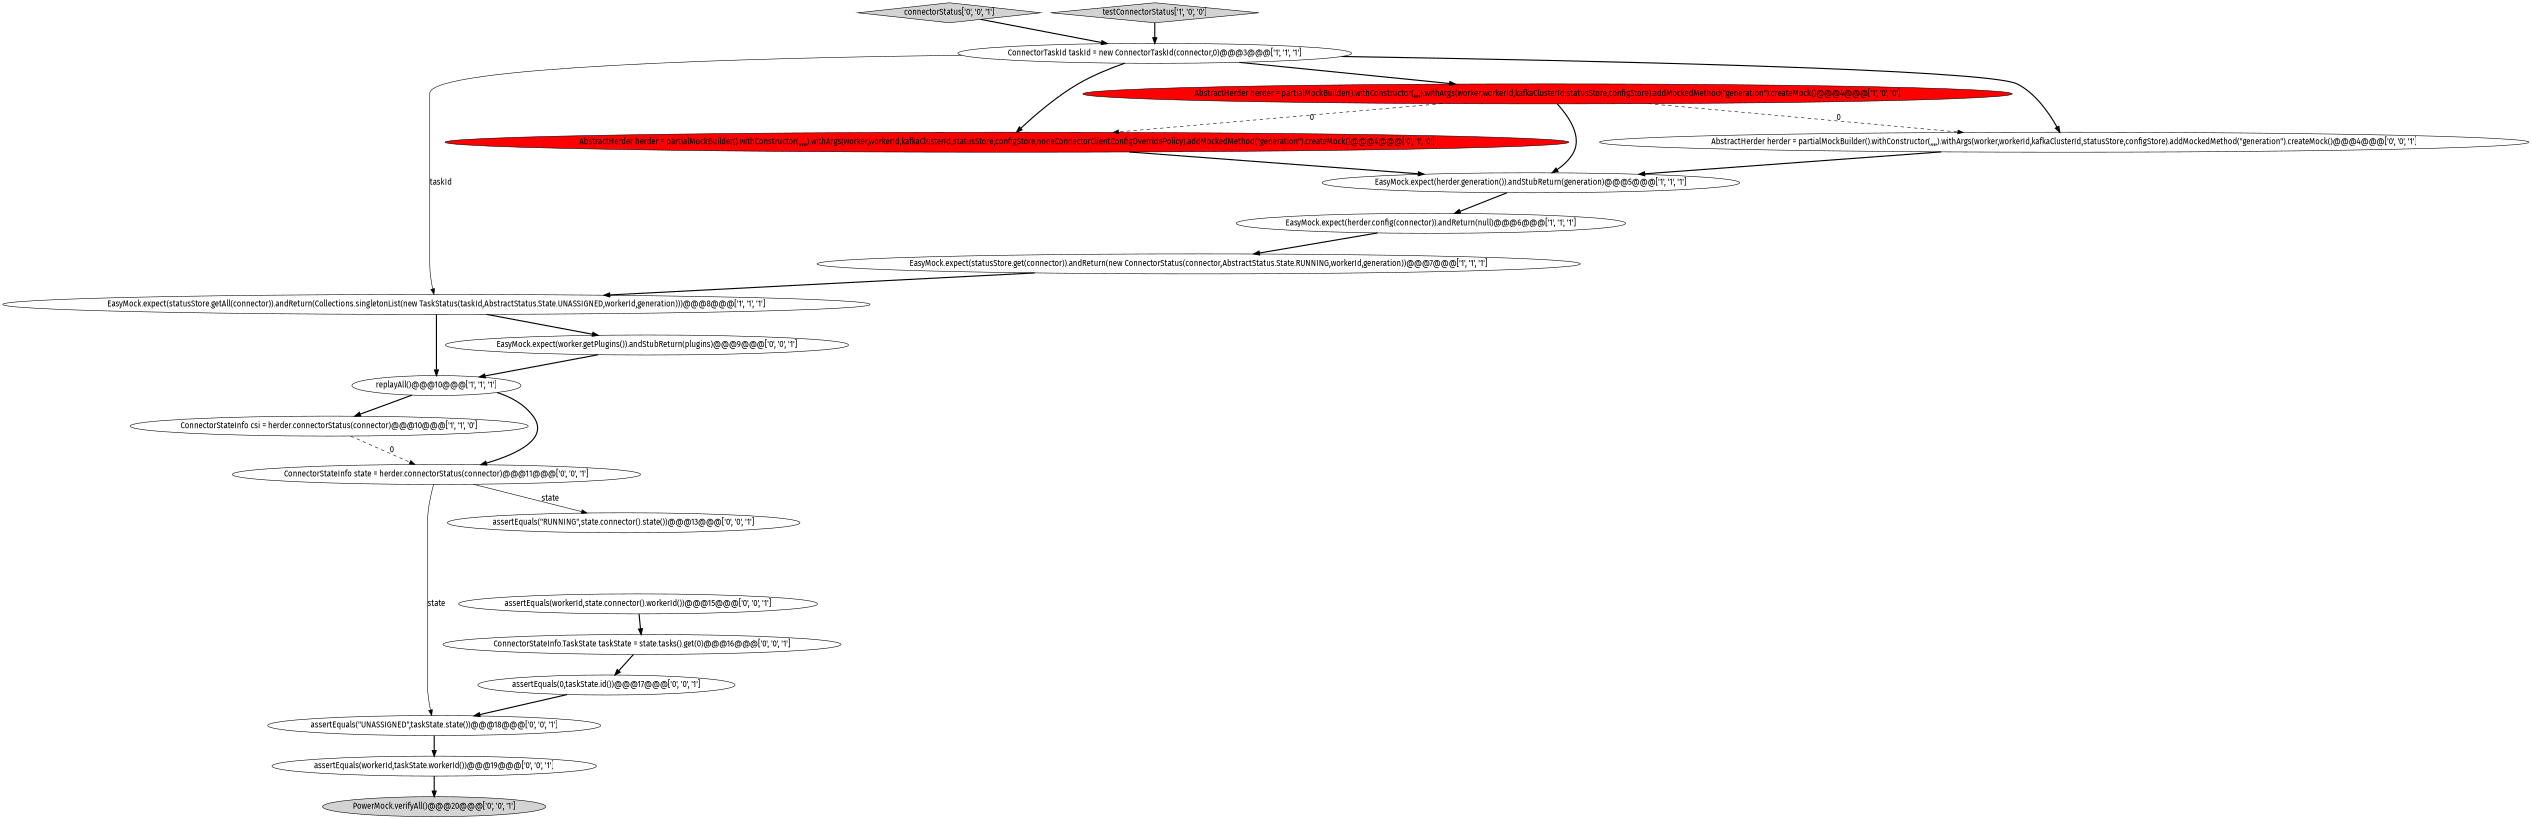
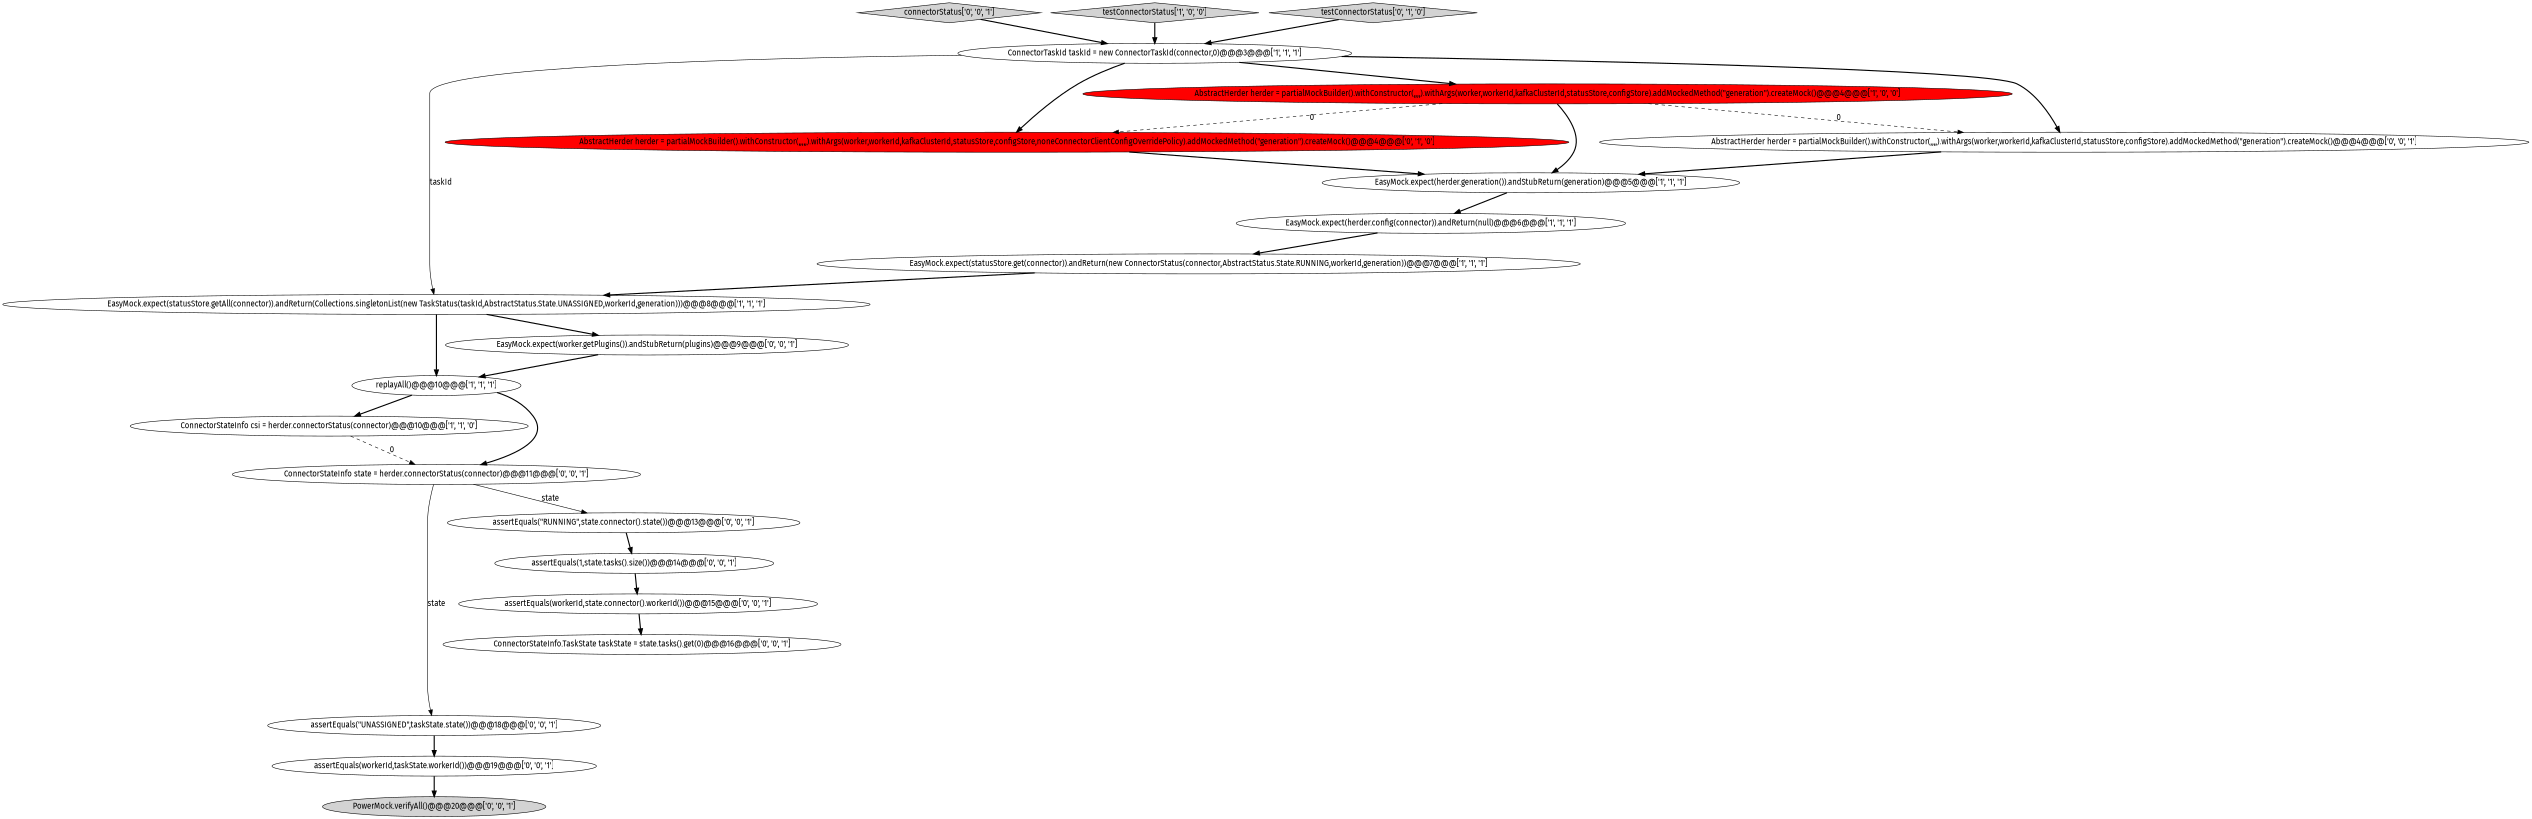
node "testConnectorStatus['0', '1', '0']": added
node "assertEquals(1,state.tasks().size())@@@14@@@['0', '0', '1']": added
node "assertEquals(0,taskState.id())@@@17@@@['0', '0', '1']": removed
